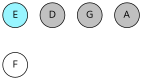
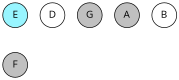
node "D": fillcolor gray -> white
node "B": added
node "F": fillcolor white -> gray
